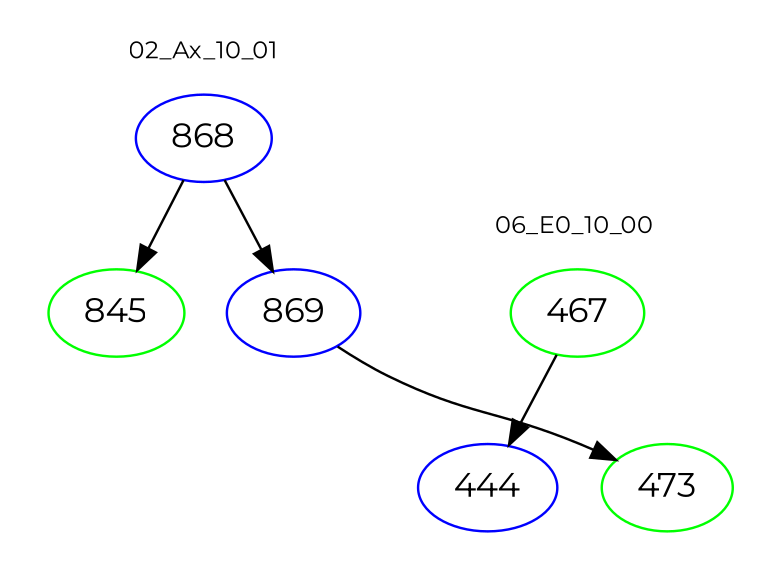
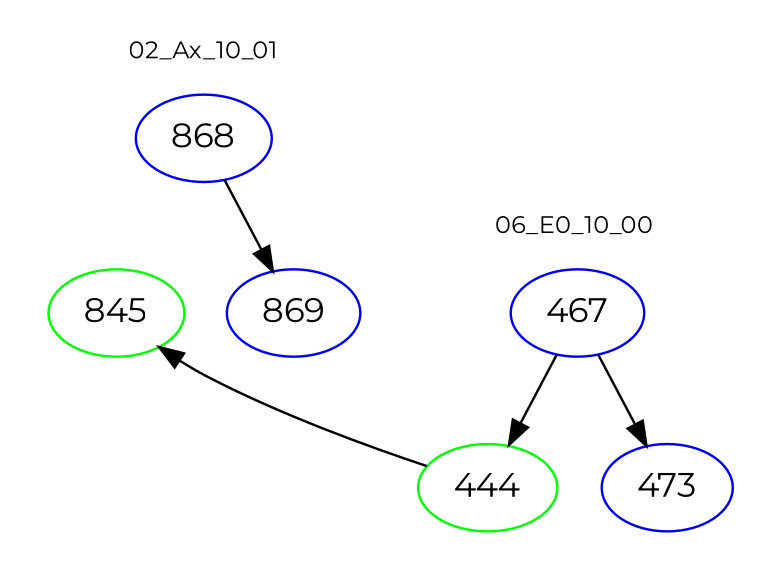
edge "868" -> "845": now "444" -> "845"
node "467": color green -> blue
edge "869" -> "473": now "467" -> "473"
node "444": color blue -> green
node "473": color green -> blue
